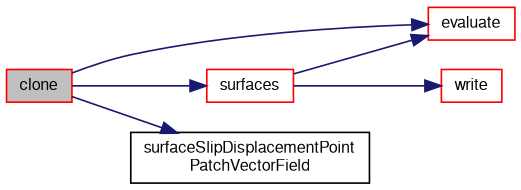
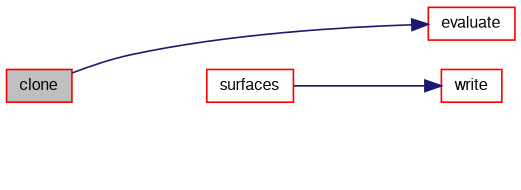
edge "surfaces" -> "evaluate": removed
edge "clone" -> "surfaces": removed
node "surfaceSlipDisplacementPoint PatchVectorField": removed
